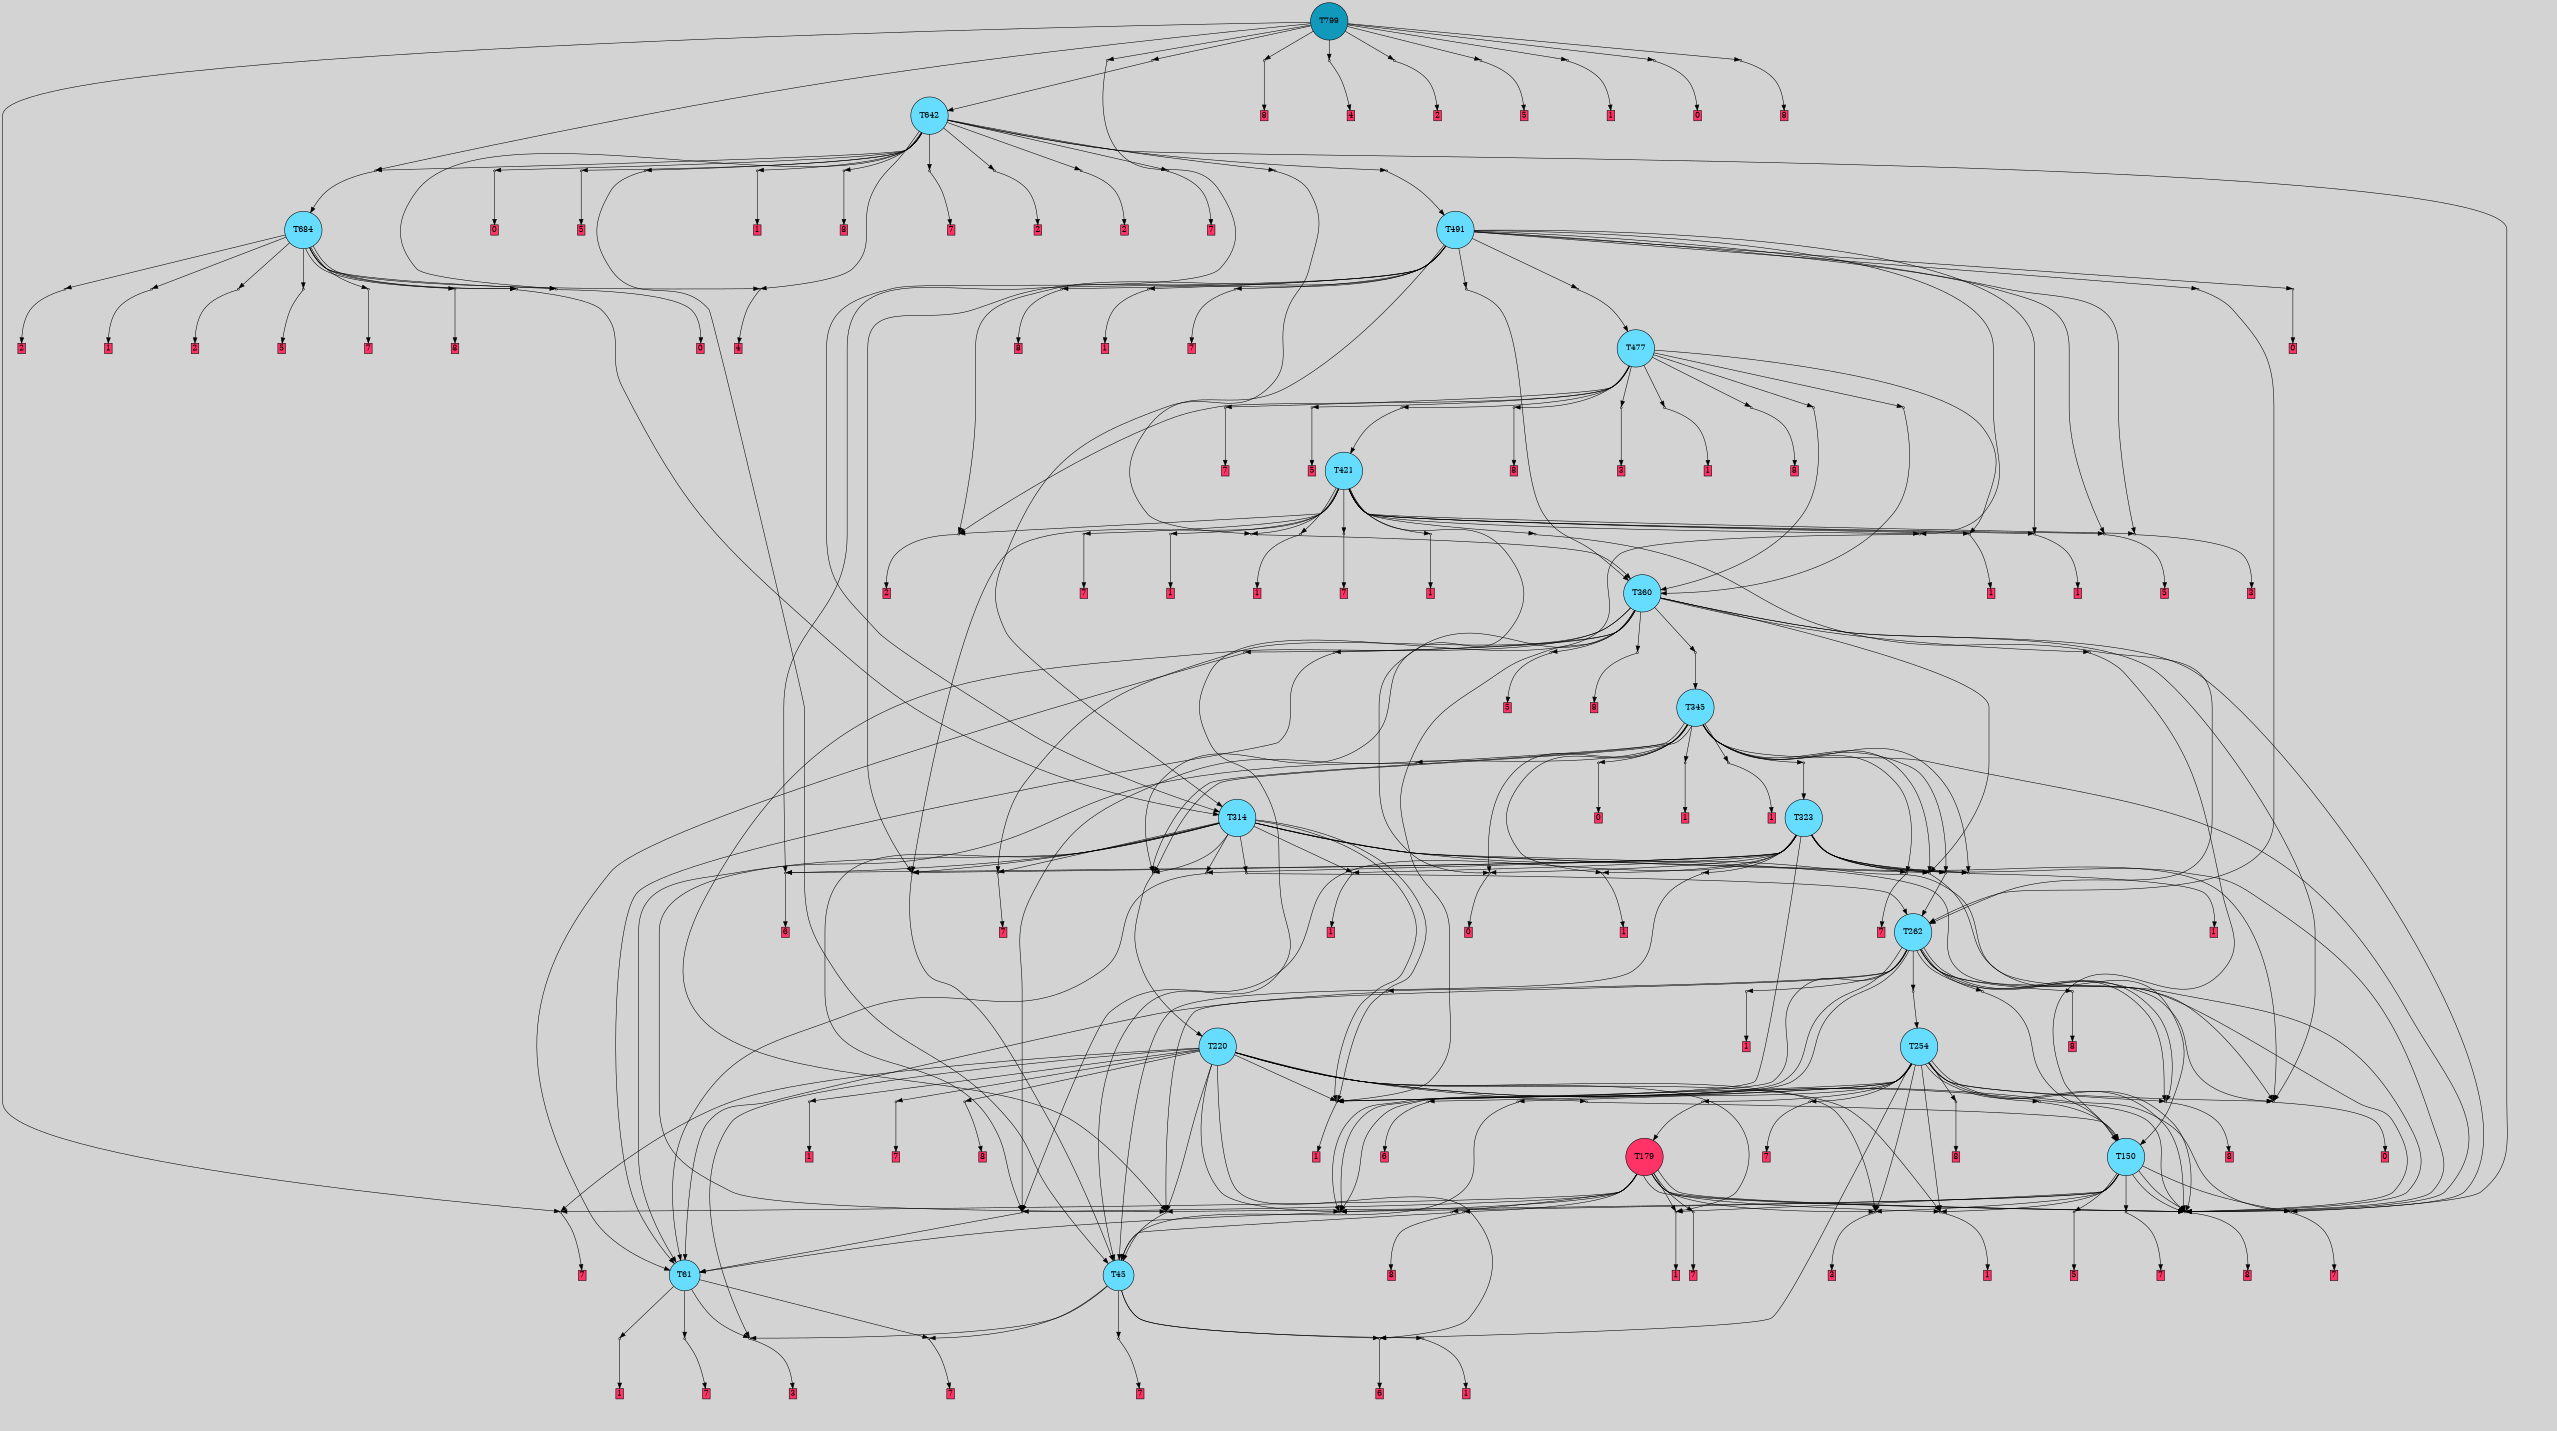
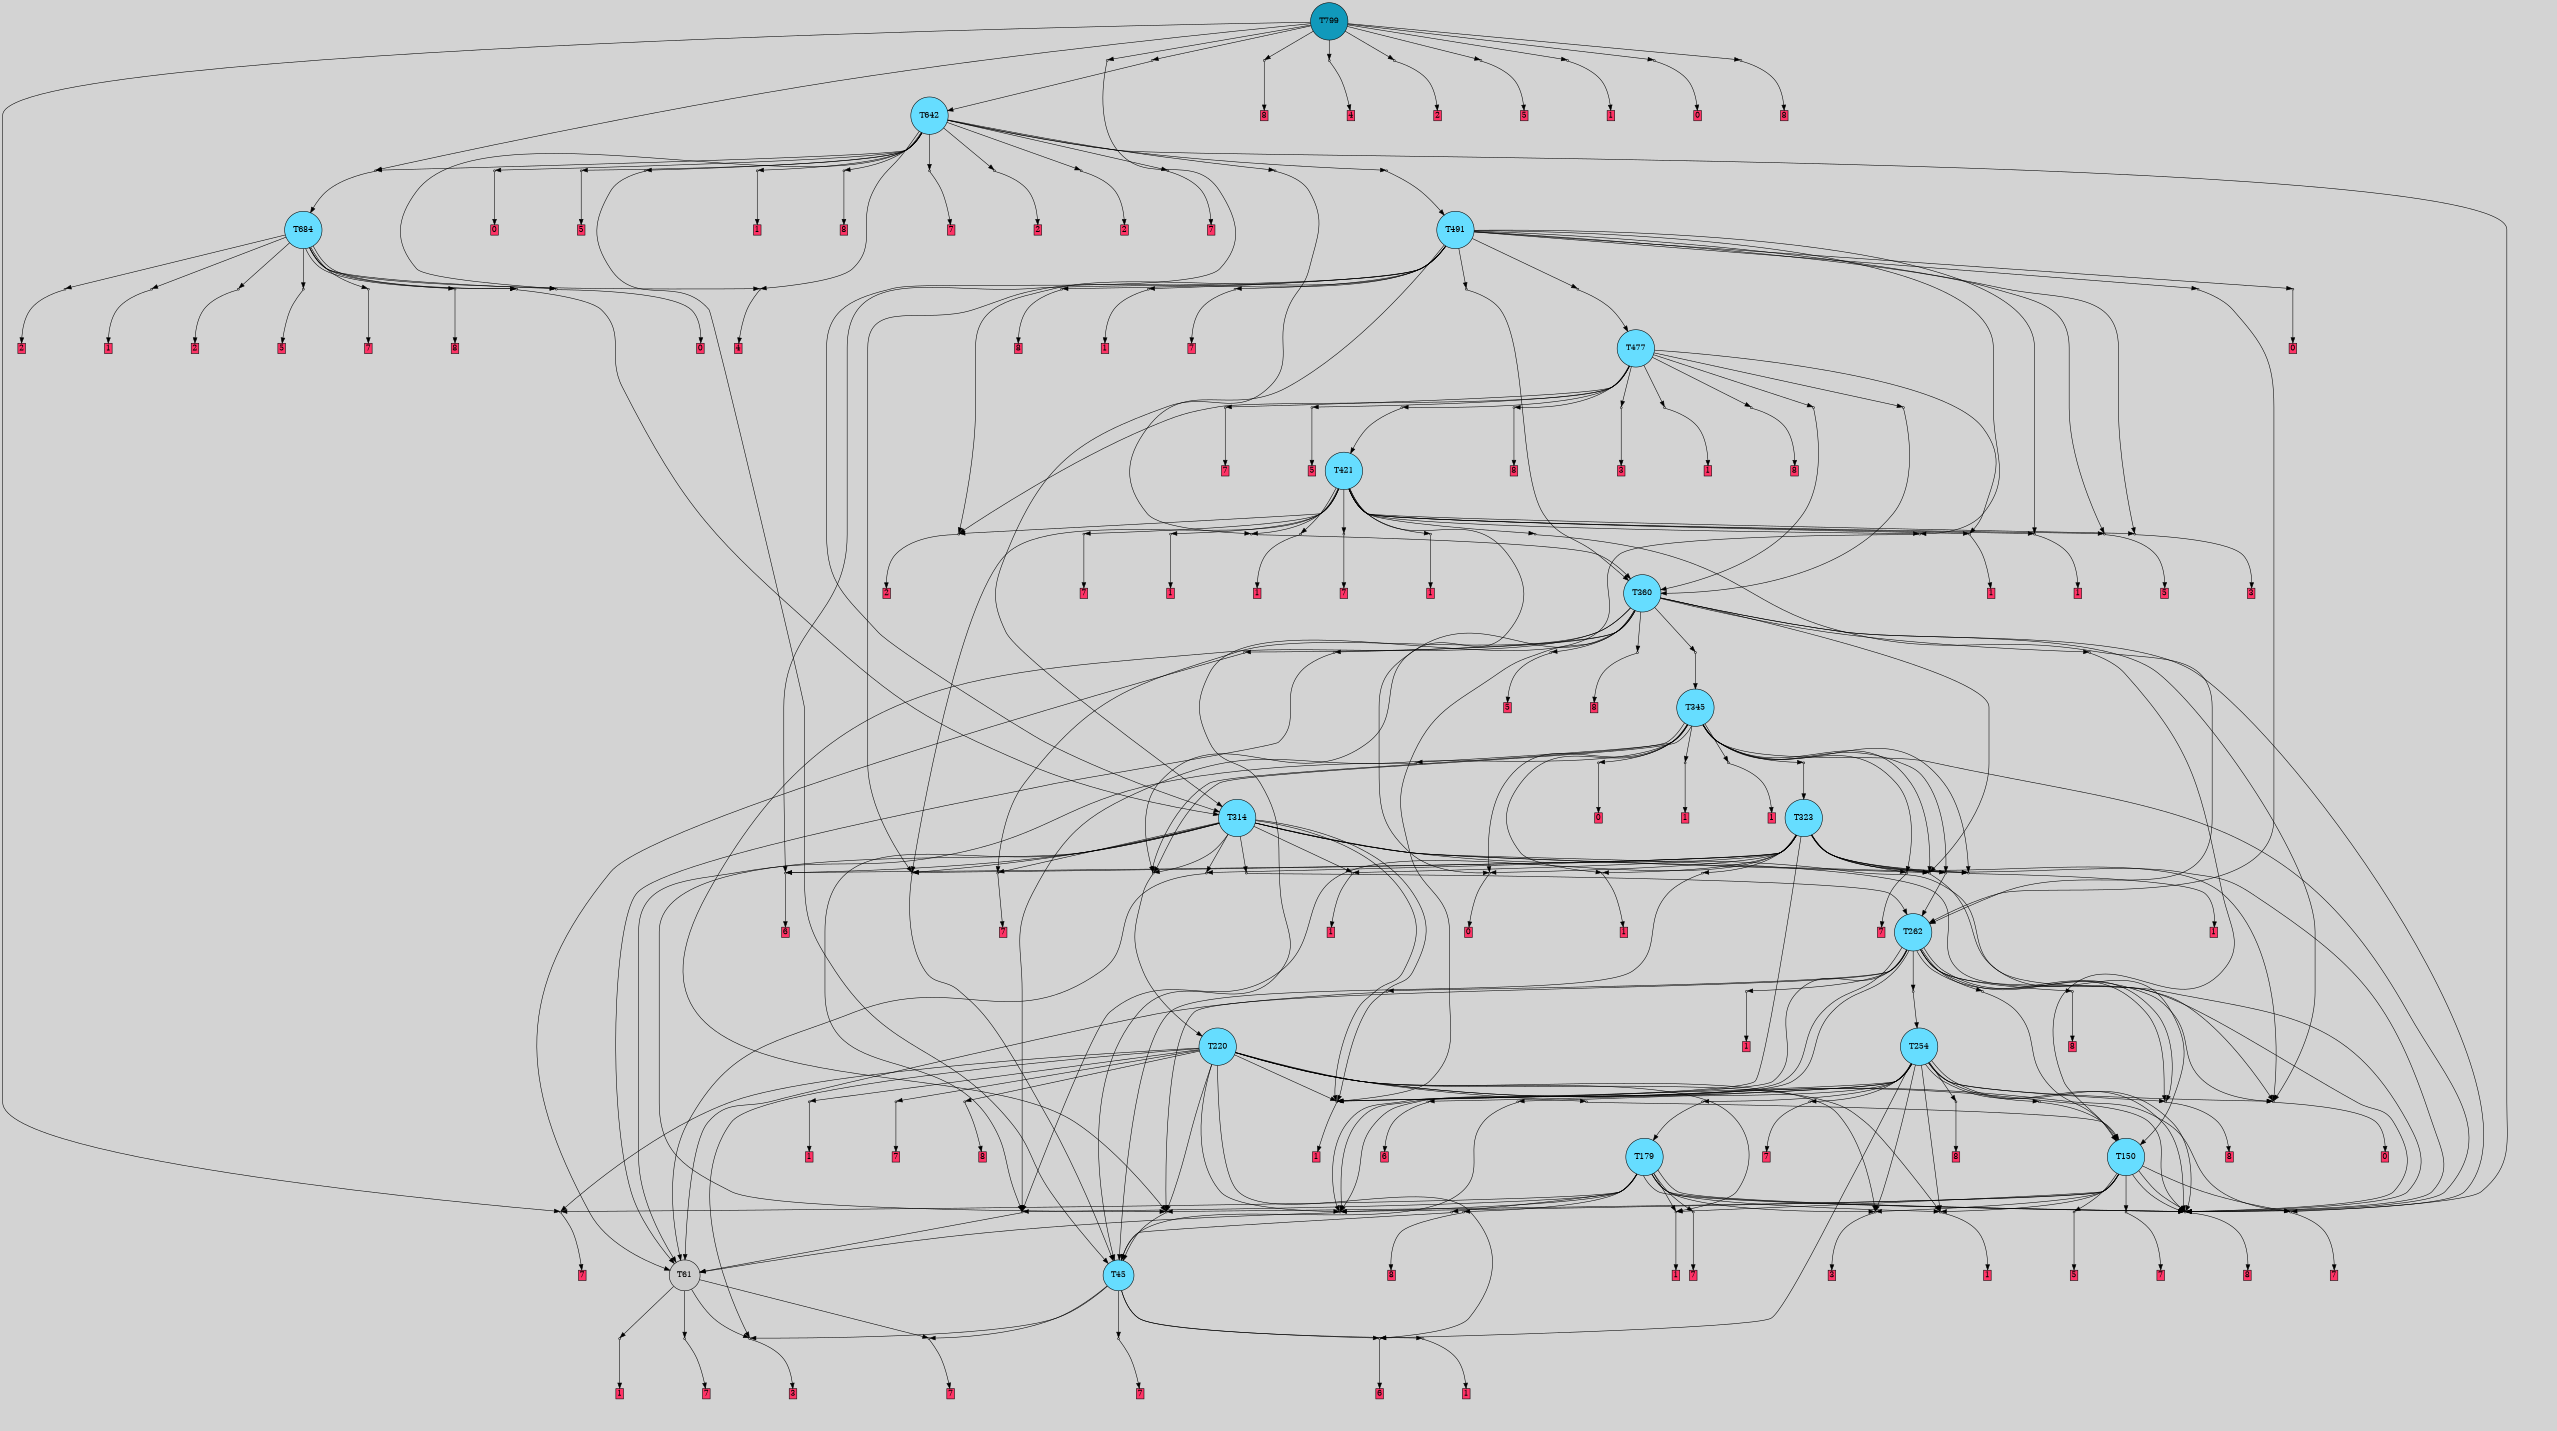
node "T179": fillcolor #ff3366 -> #66ddff
node "T61": fillcolor #66ddff -> #cccccc
